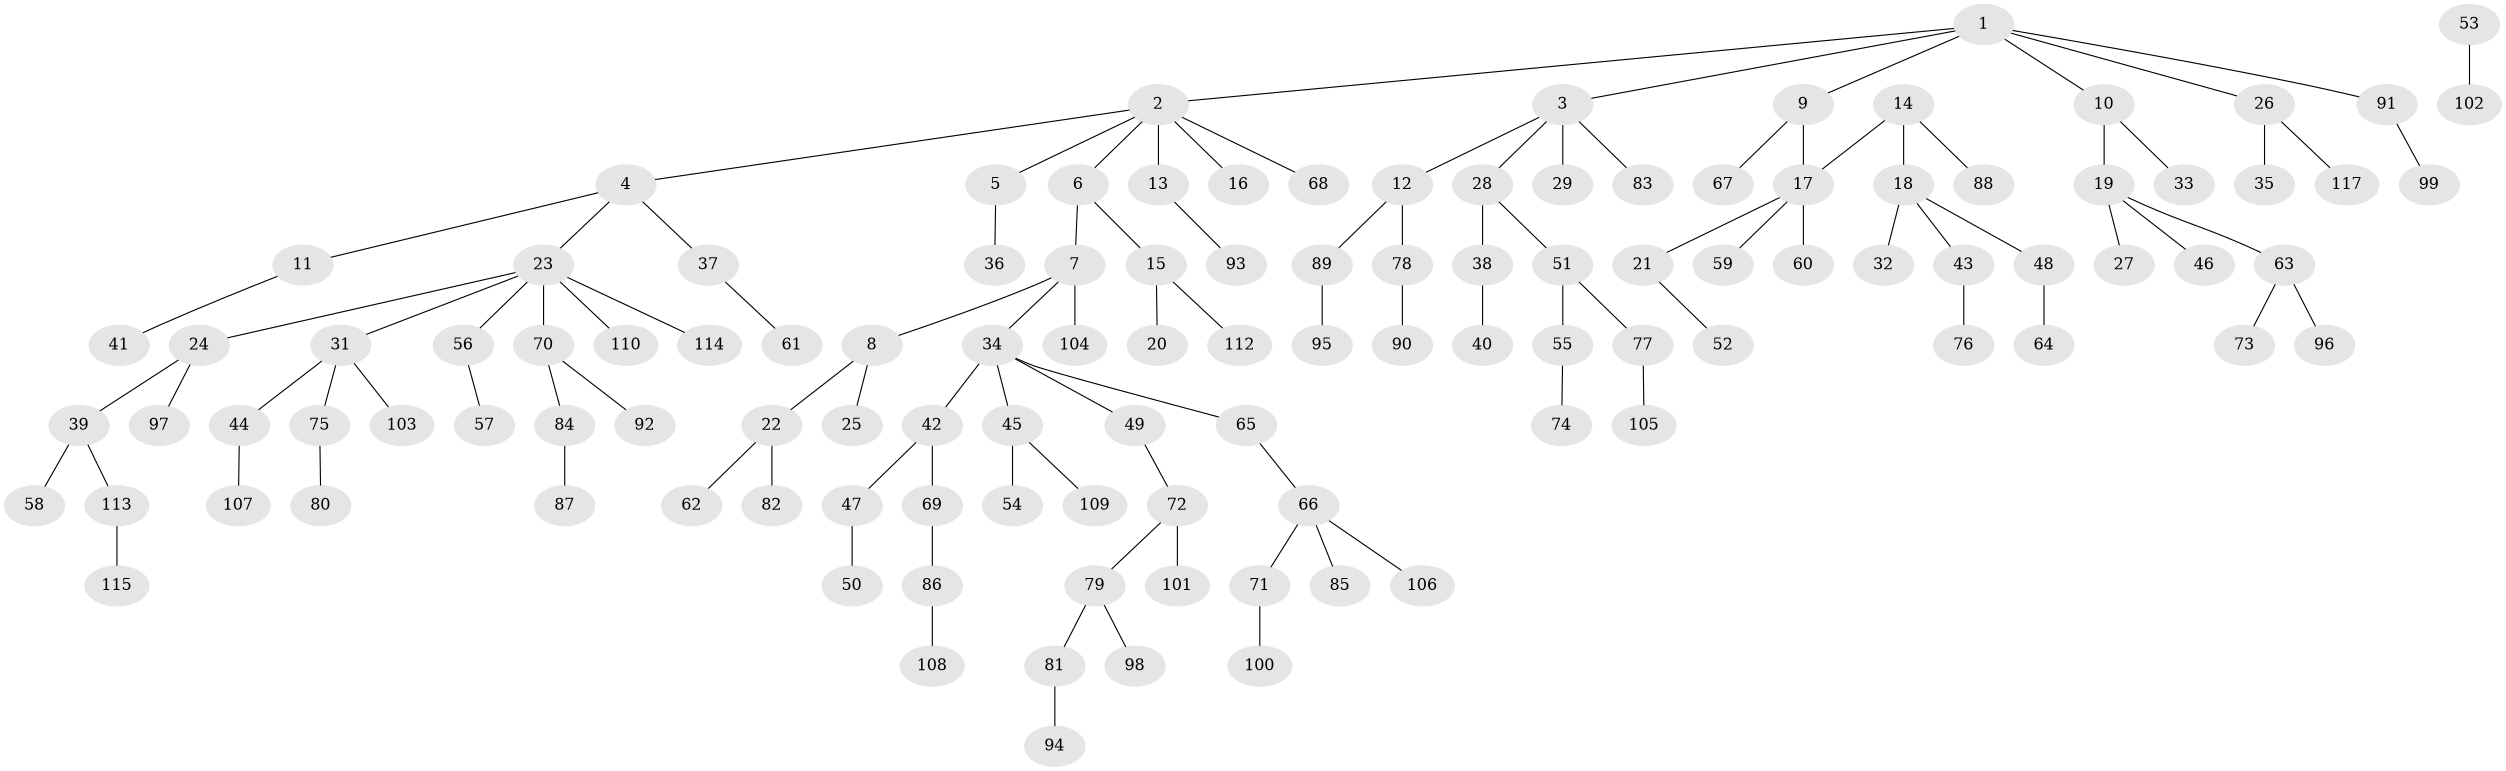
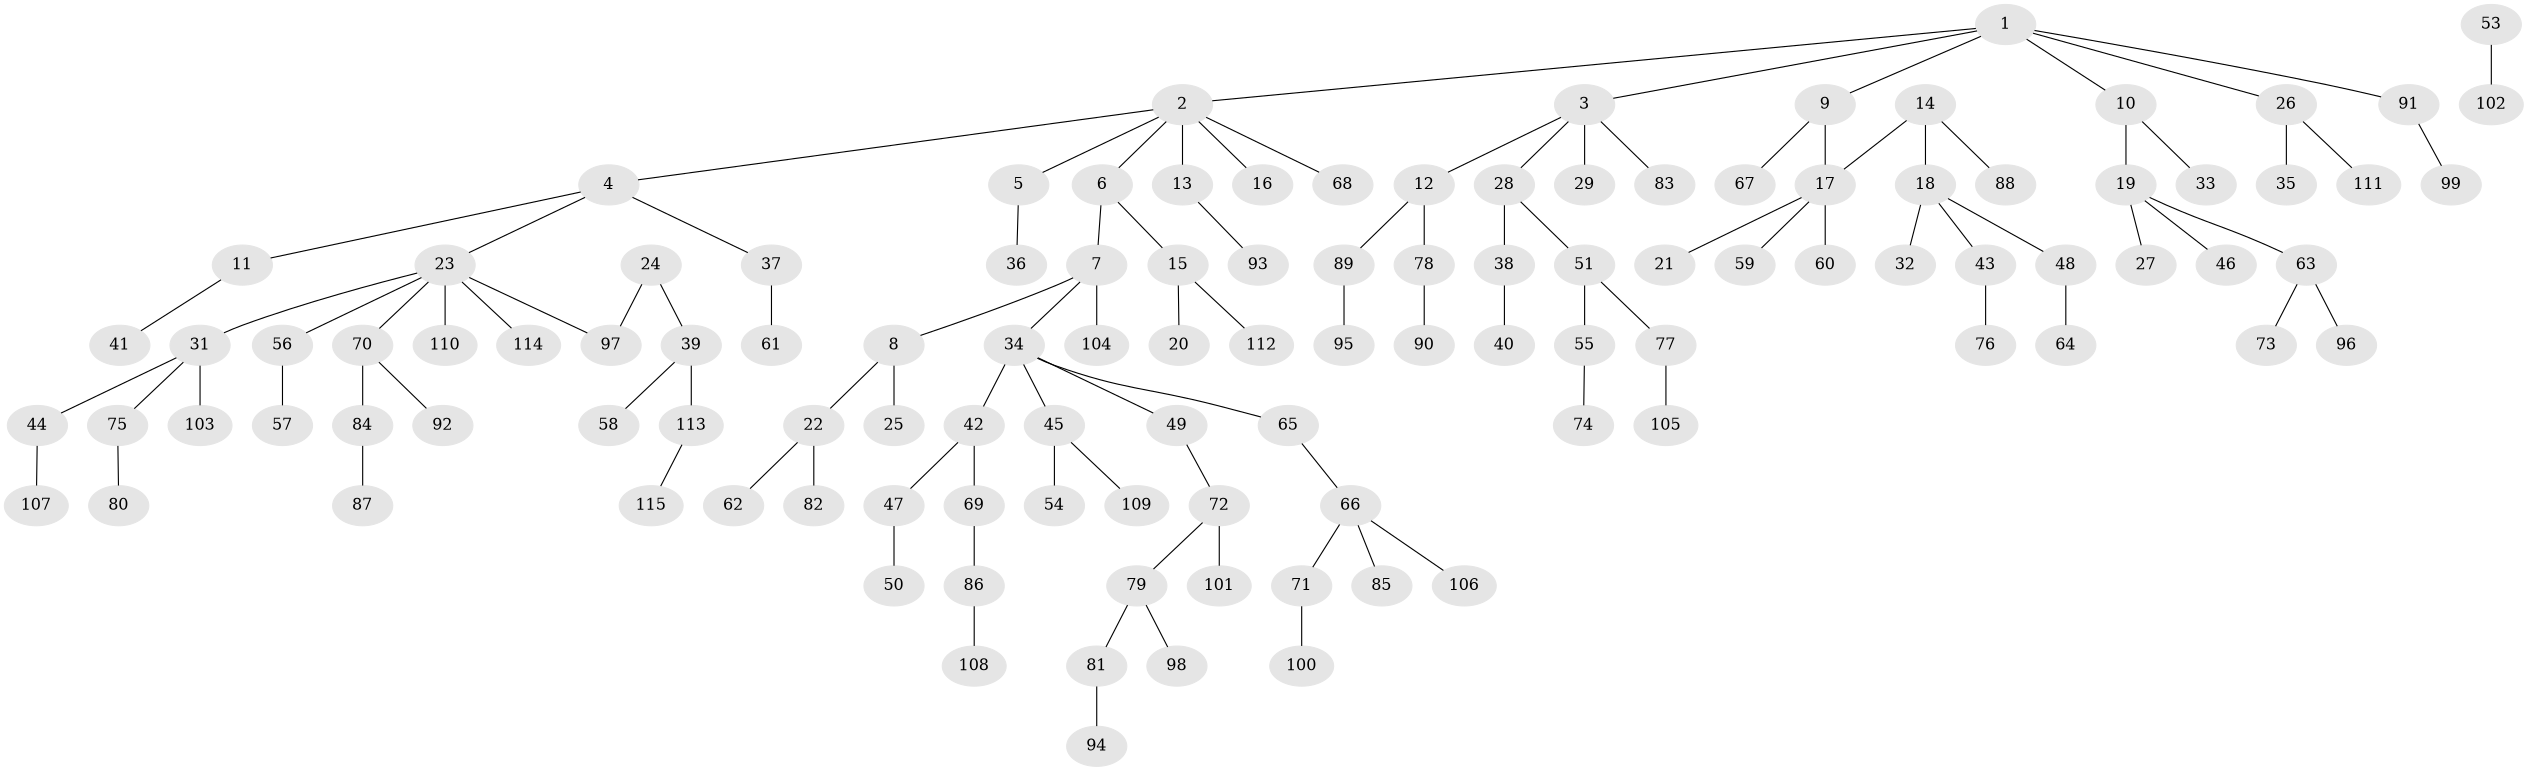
node "117": label "117" -> "111"
edge "23" -- "24": now "23" -- "97"
node "52": removed
